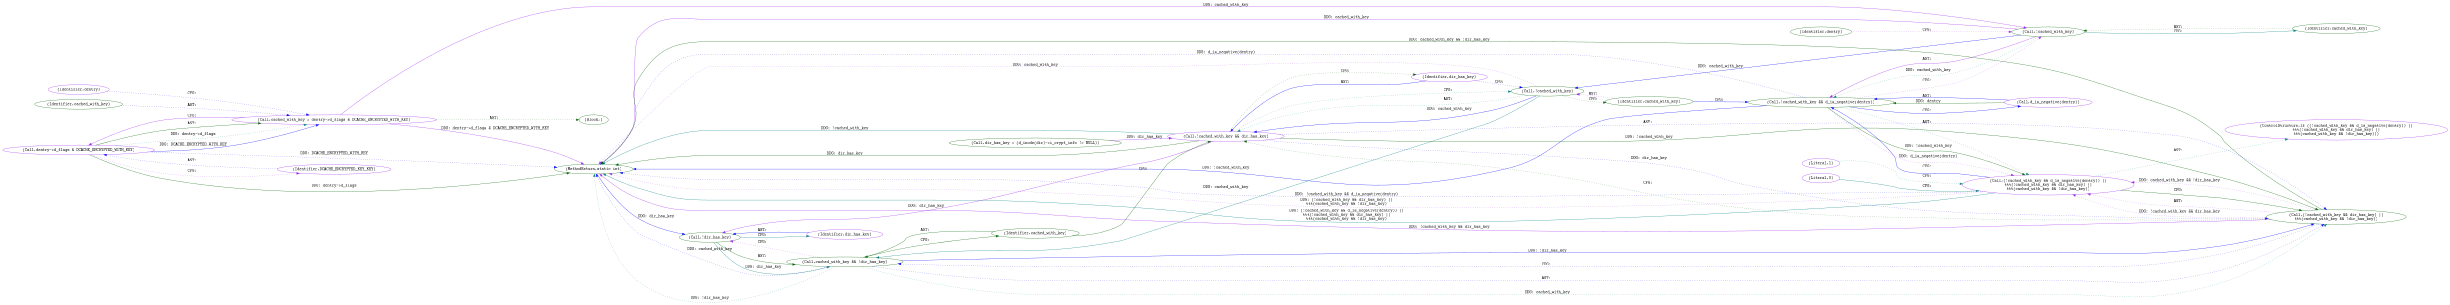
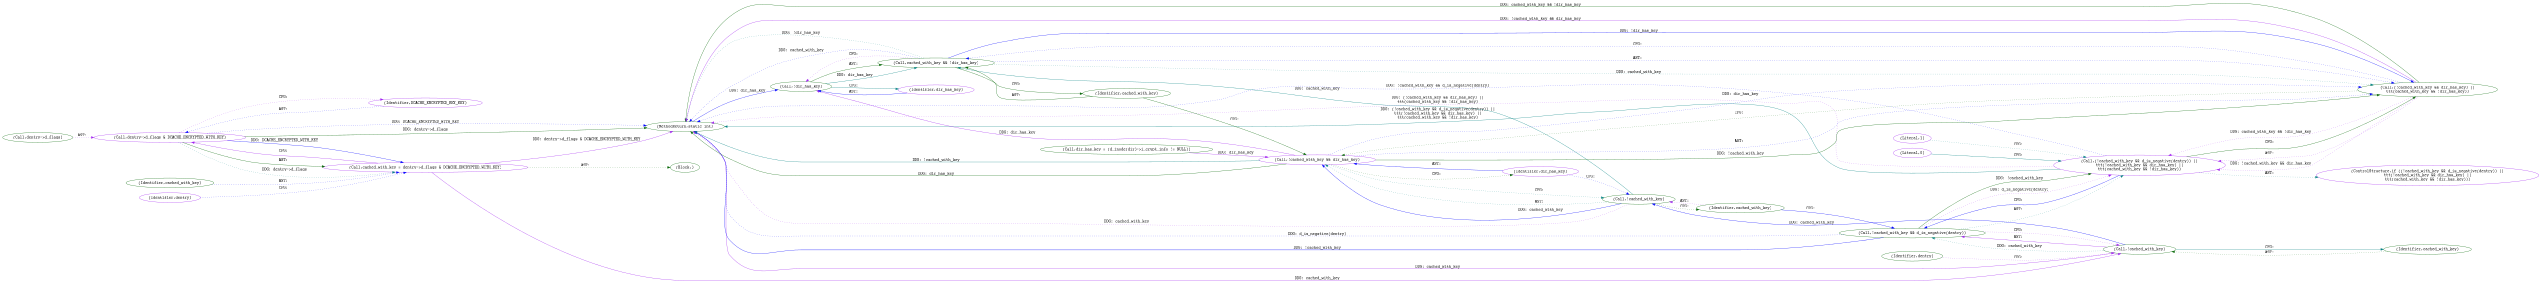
node "(Call,d_is_negative(dentry))": removed
node "(Call,dentry->d_flags)": added
